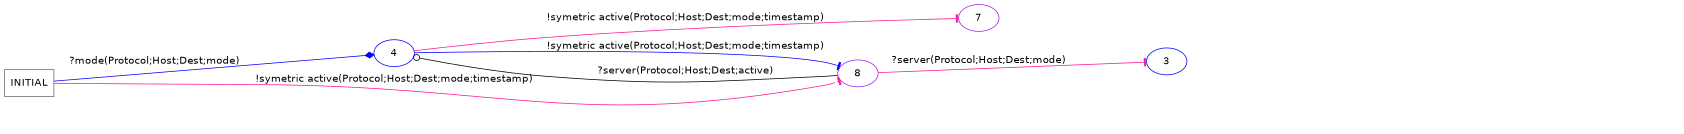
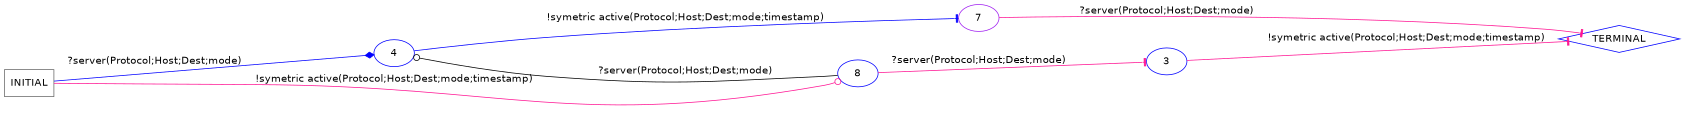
edge "4" -> "7": color deeppink -> blue
node "TERMINAL": added
edge "4" -> "8": removed, label "!symetric active(Protocol;Host;Dest;mode;timestamp)"
edge "INITIAL" -> "4": label "?mode(Protocol;Host;Dest;mode)" -> "?server(Protocol;Host;Dest;mode)"
edge "8" -> "4": label "?server(Protocol;Host;Dest;active)" -> "?server(Protocol;Host;Dest;mode)"
node "8": color purple -> blue
edge "INITIAL" -> "8": arrowhead tee -> odot
